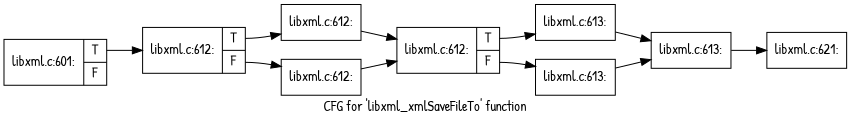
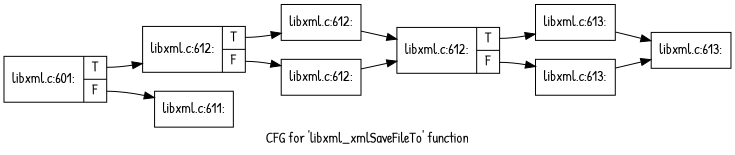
node "libxml.c:621:": removed
node "libxml.c:611:": added
